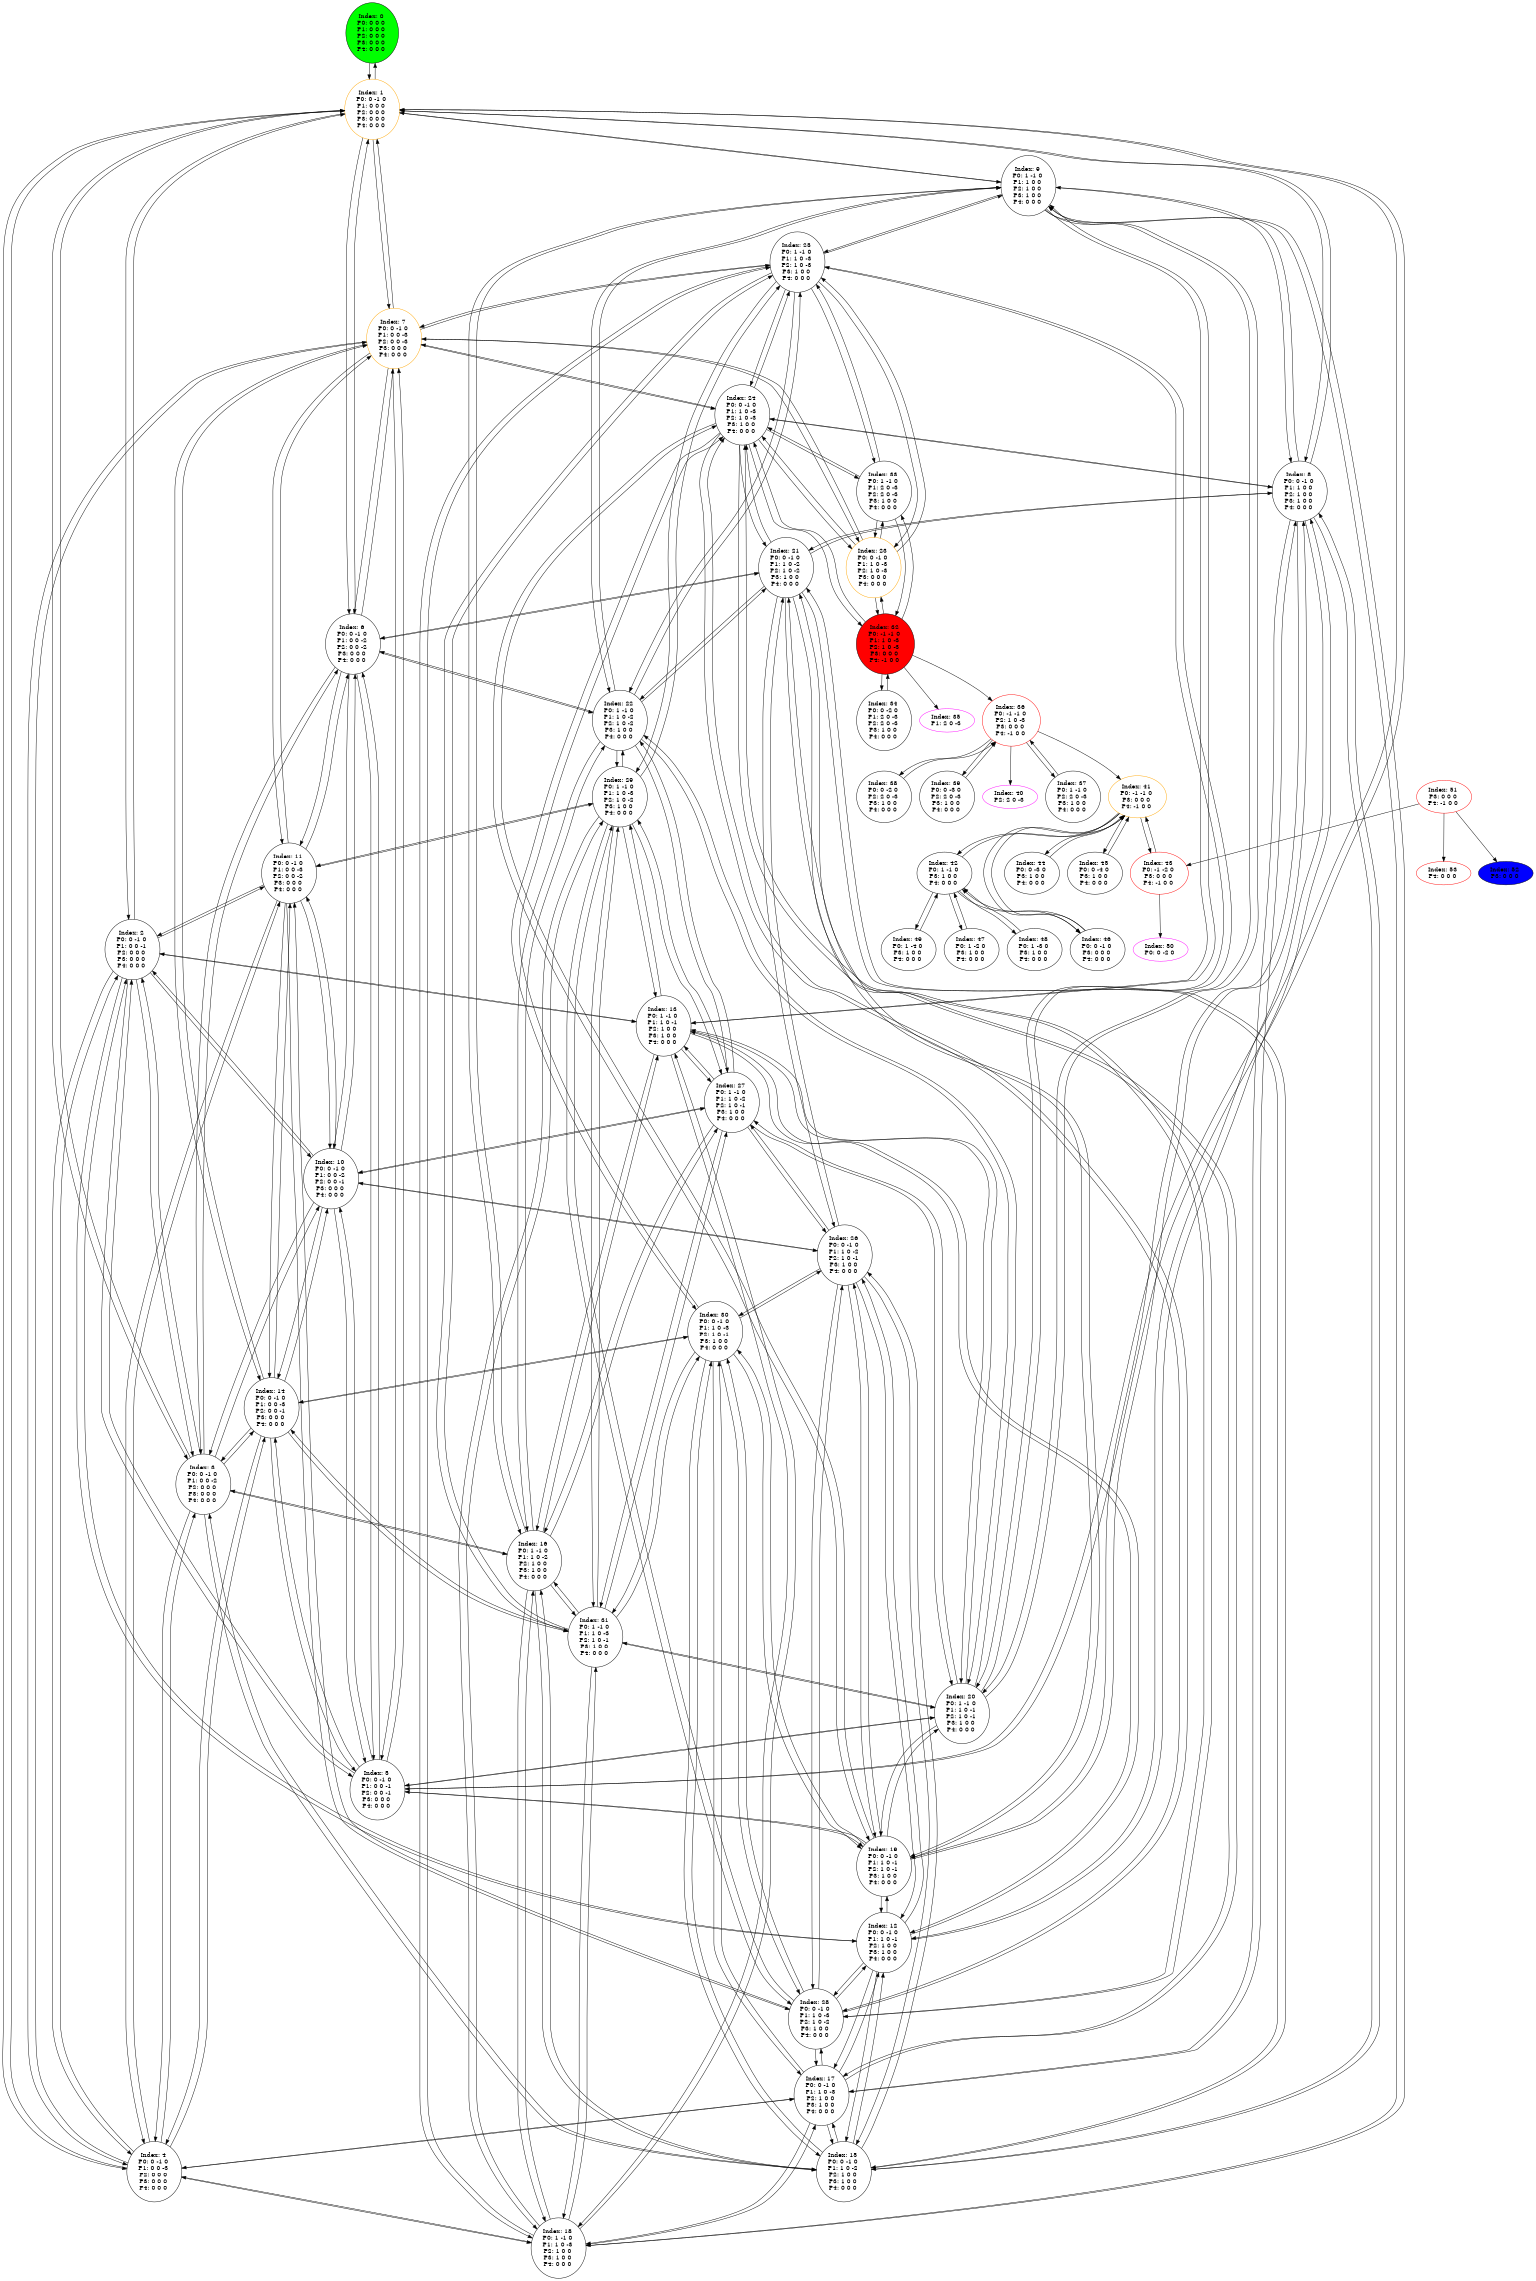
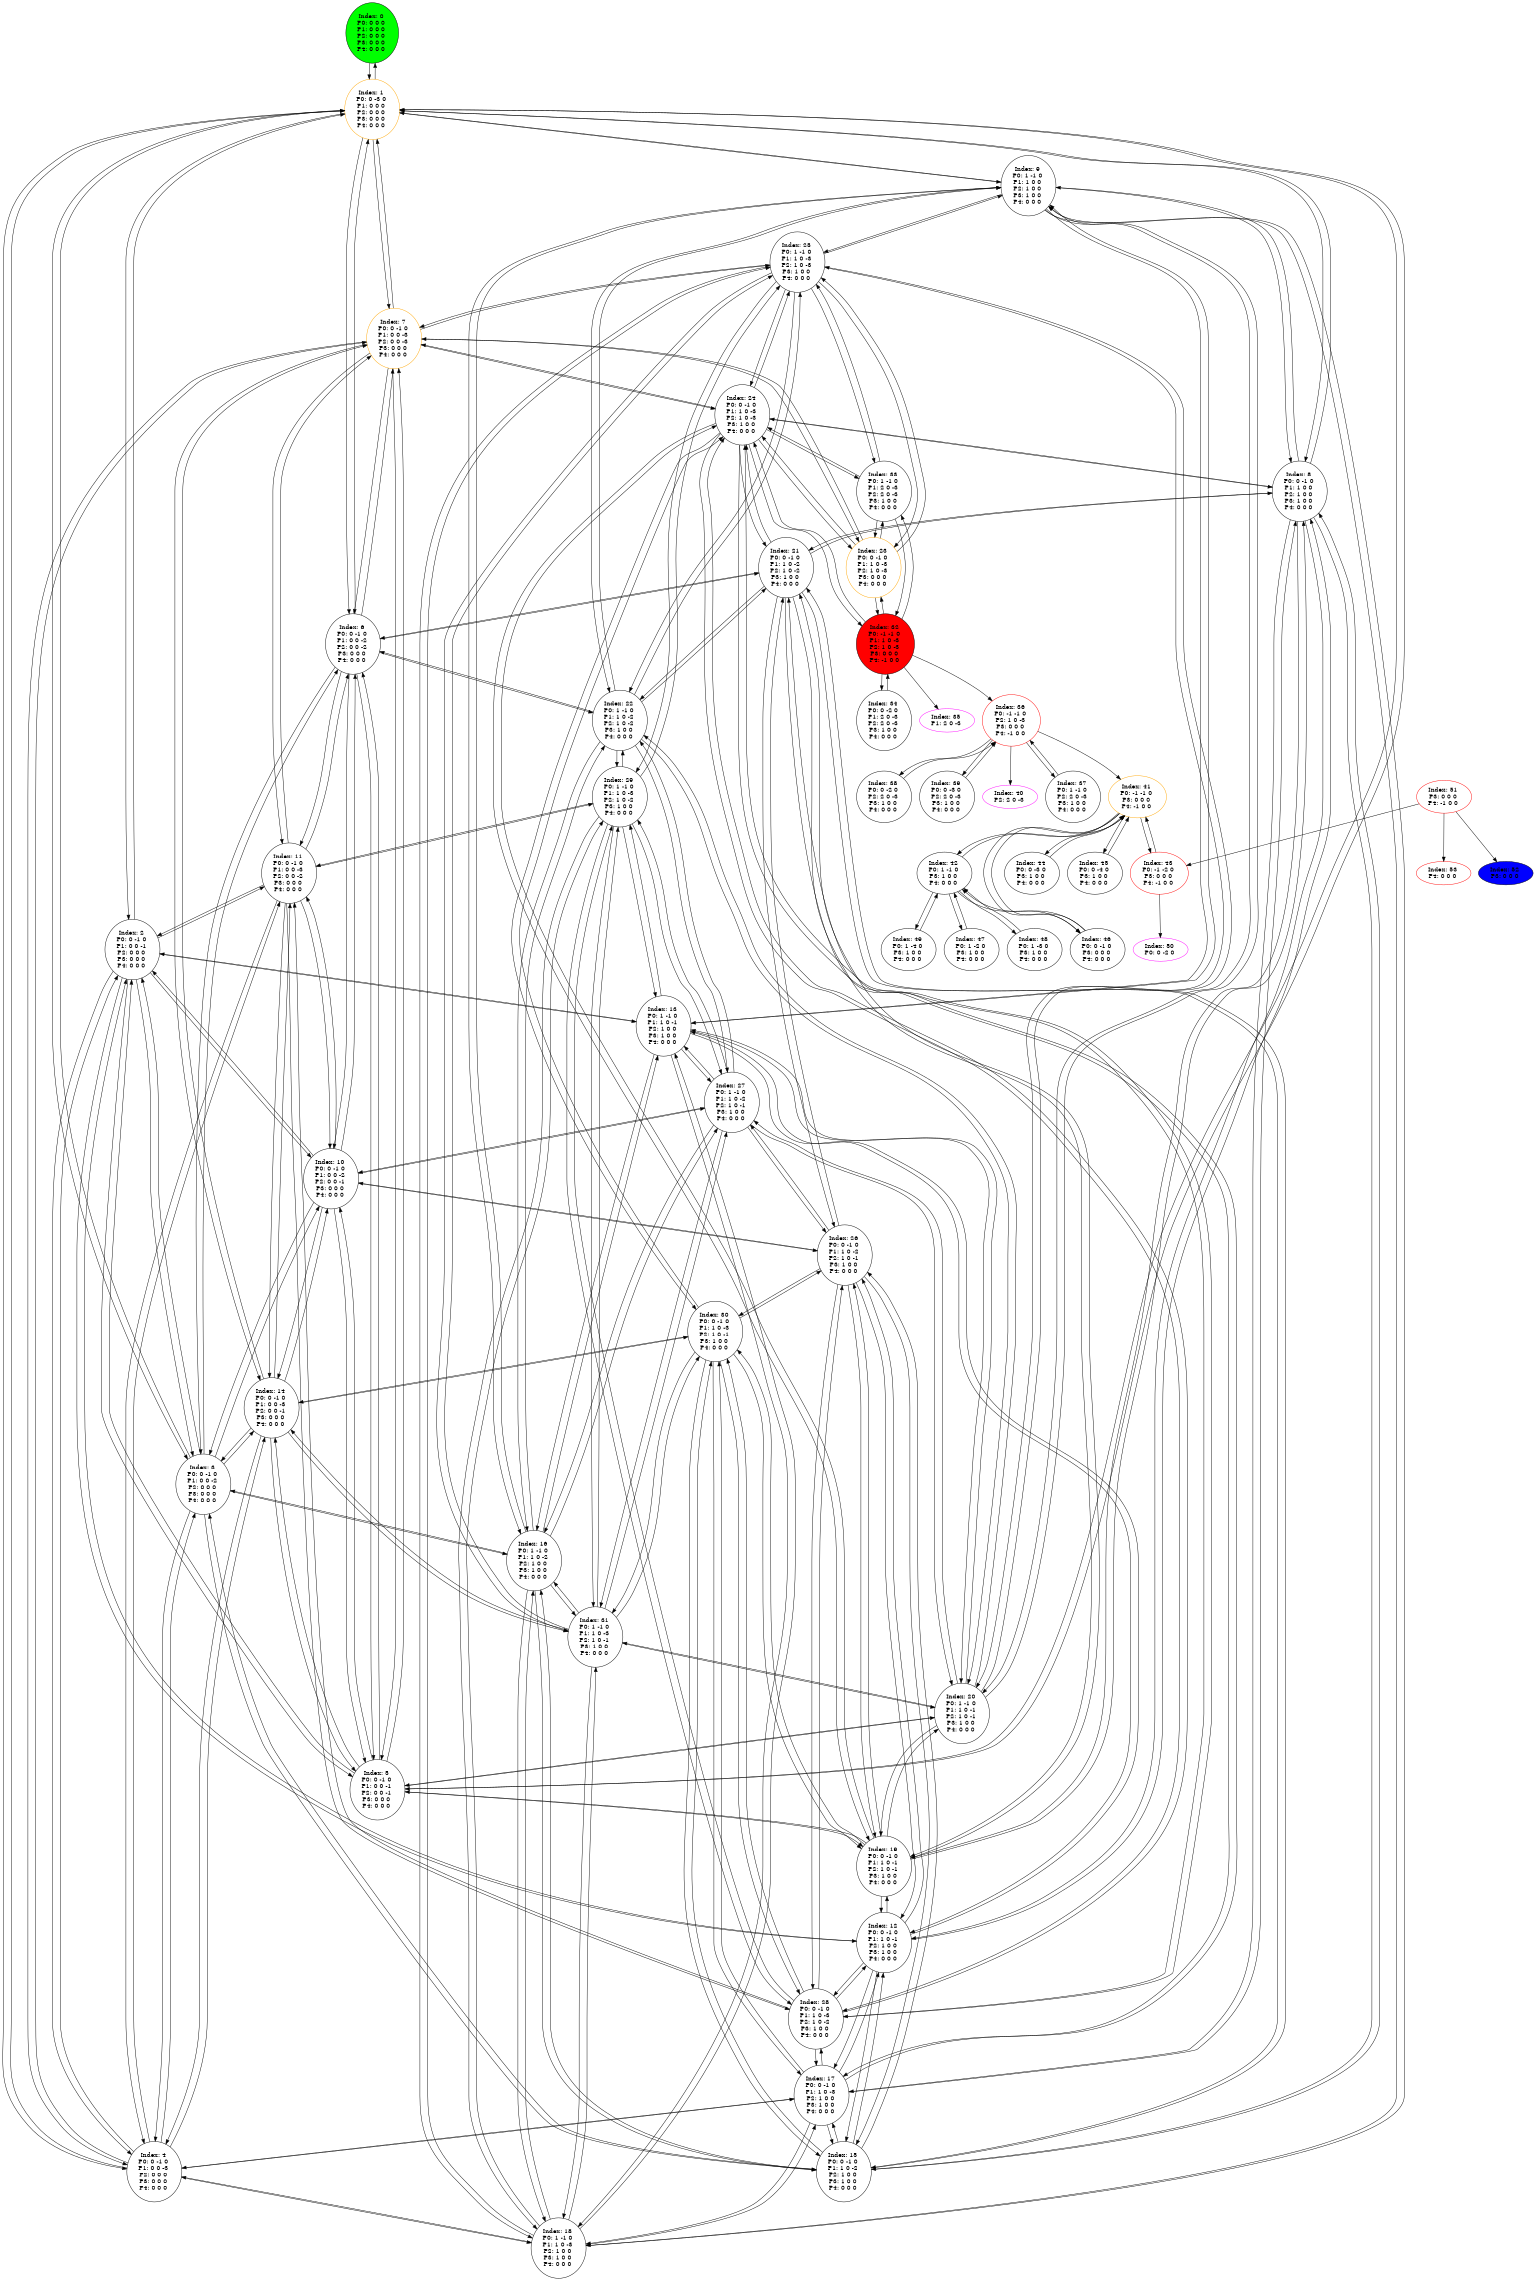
node "Index: 1 P0: 0 -1 0 P1: 0 0 0 P2: 0 0 0 P3: 0 0 0 P4: 0 0 0": label "Index: 1 P0: 0 -1 0 P1: 0 0 0 P2: 0 0 0 P3: 0 0 0 P4: 0 0 0" -> "Index: 1 P0: 0 -3 0 P1: 0 0 0 P2: 0 0 0 P3: 0 0 0 P4: 0 0 0"
